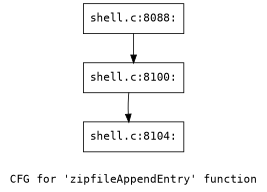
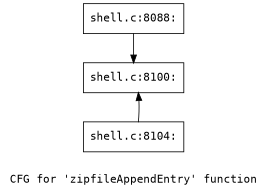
edge "shell.c:8100:" -> "shell.c:8104:": reversed
